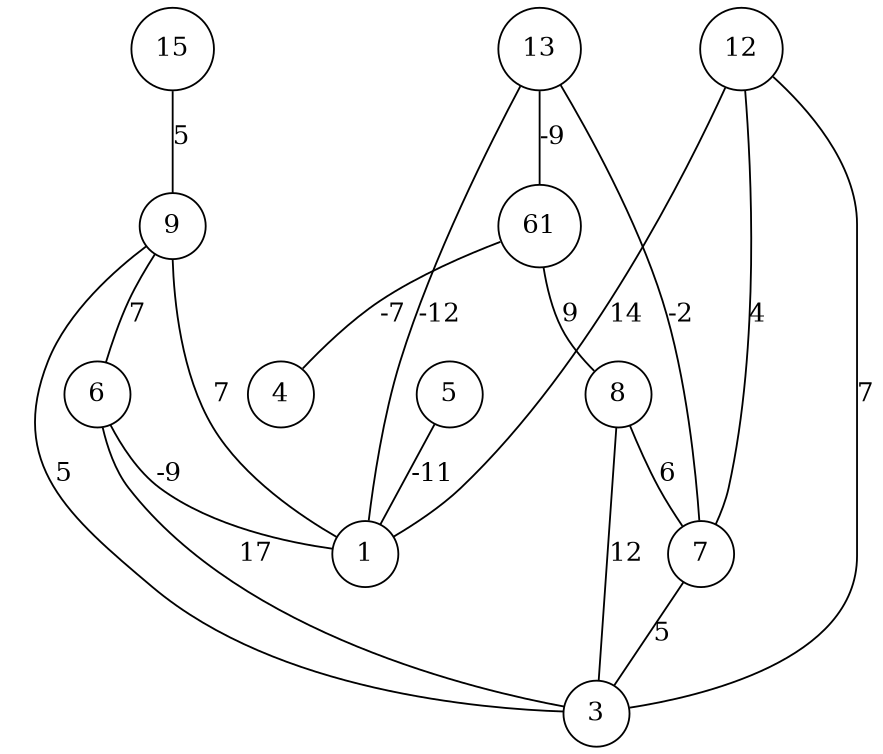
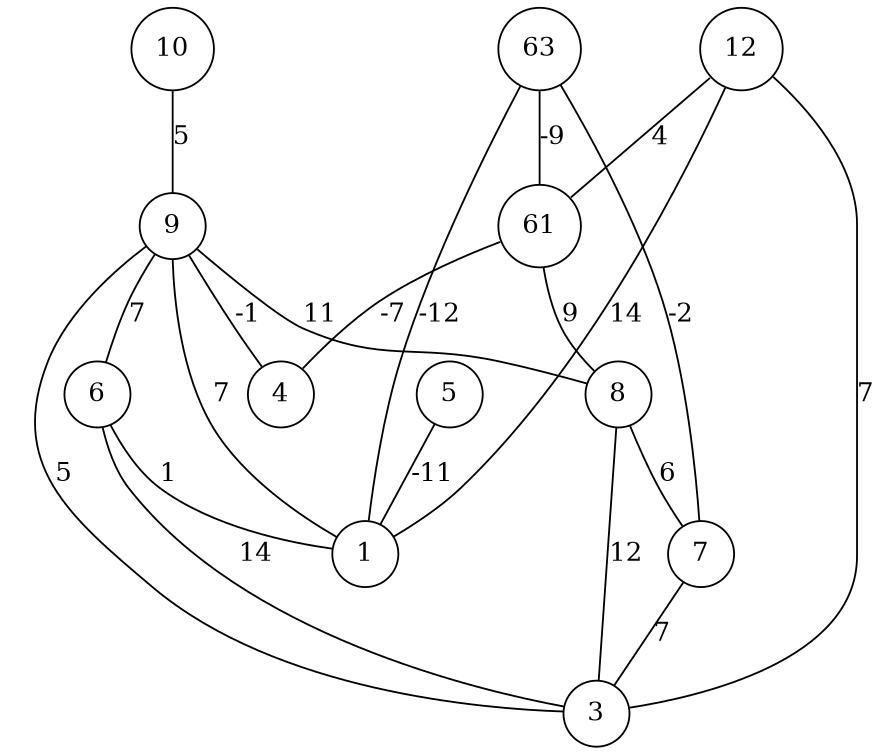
node "15": label "15" -> "10"
node "13": label "13" -> "63"
edge "12" -- "7": now "12" -- "61"
edge "9" -- "4": added, label "-1"
edge "9" -- "8": added, label "11"
edge "6" -- "1": label "-9" -> "1"
edge "6" -- "3": label "17" -> "14"
edge "7" -- "3": label "5" -> "7"
